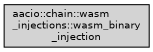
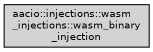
node "aacio::chain::wasm _injections::wasm_binary _injection": label "aacio::chain::wasm _injections::wasm_binary _injection" -> "aacio::injections::wasm _injections::wasm_binary _injection"
